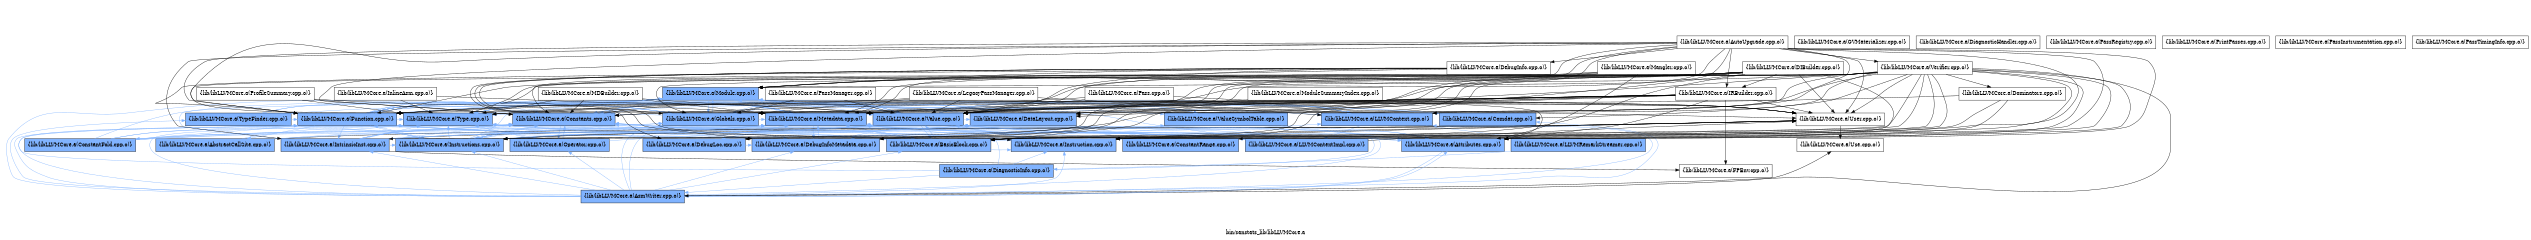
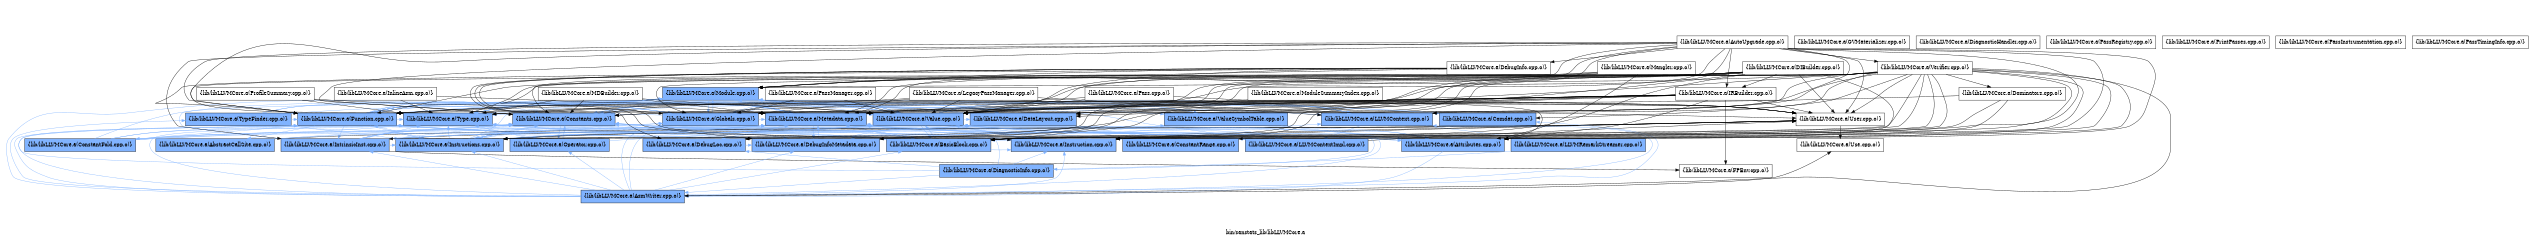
edge "{lib/libLLVMCore.a(AbstractCallSite.cpp.o)}" -> "{lib/libLLVMCore.a(Instructions.cpp.o)}": now "{lib/libLLVMCore.a(TypeFinder.cpp.o)}" -> "{lib/libLLVMCore.a(Instructions.cpp.o)}"
edge "{lib/libLLVMCore.a(DiagnosticInfo.cpp.o)}" -> "{lib/libLLVMCore.a(DebugLoc.cpp.o)}": added
edge "{lib/libLLVMCore.a(AsmWriter.cpp.o)}" -> "{lib/libLLVMCore.a(Attributes.cpp.o)}": removed
